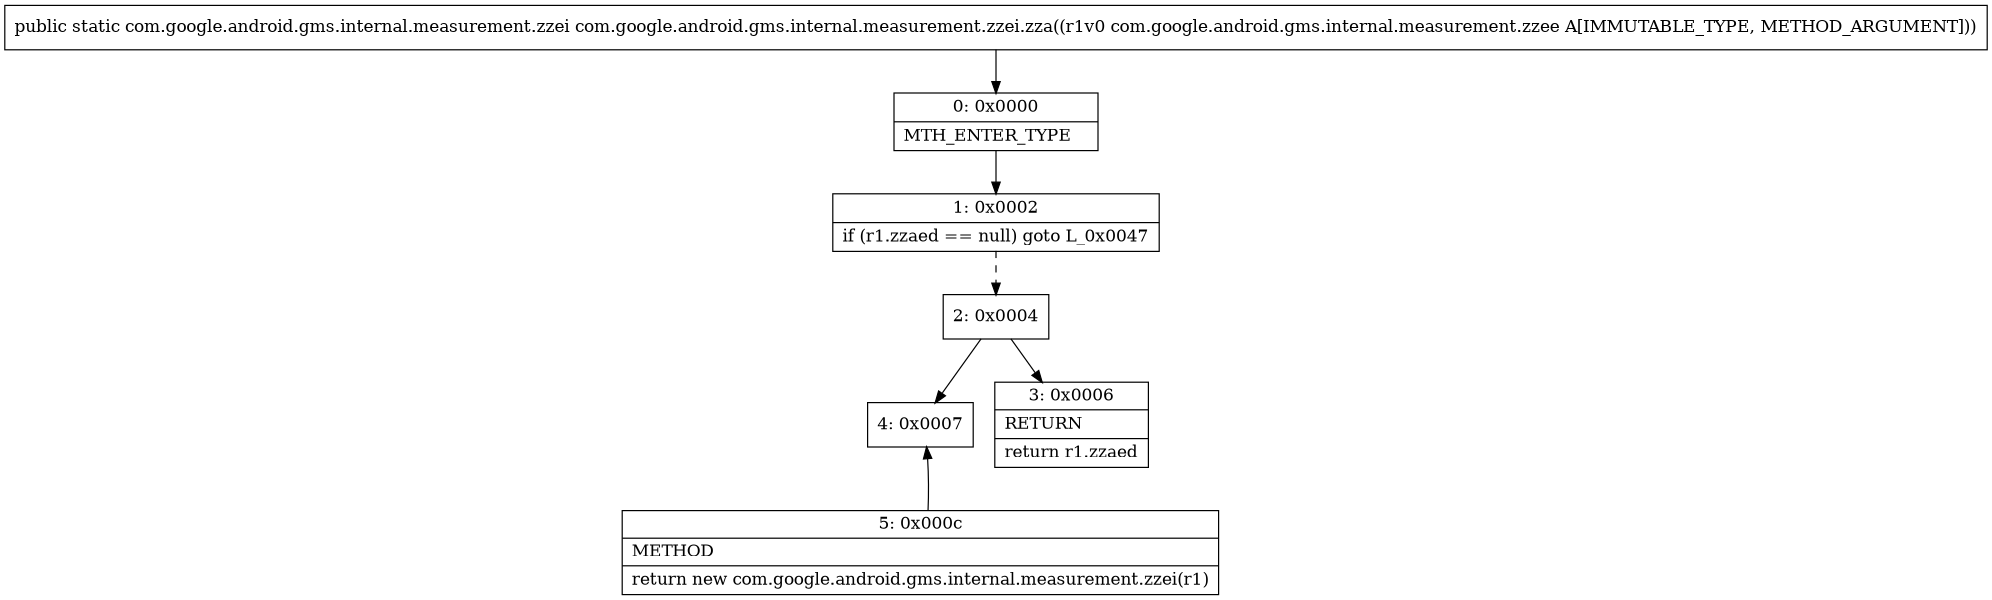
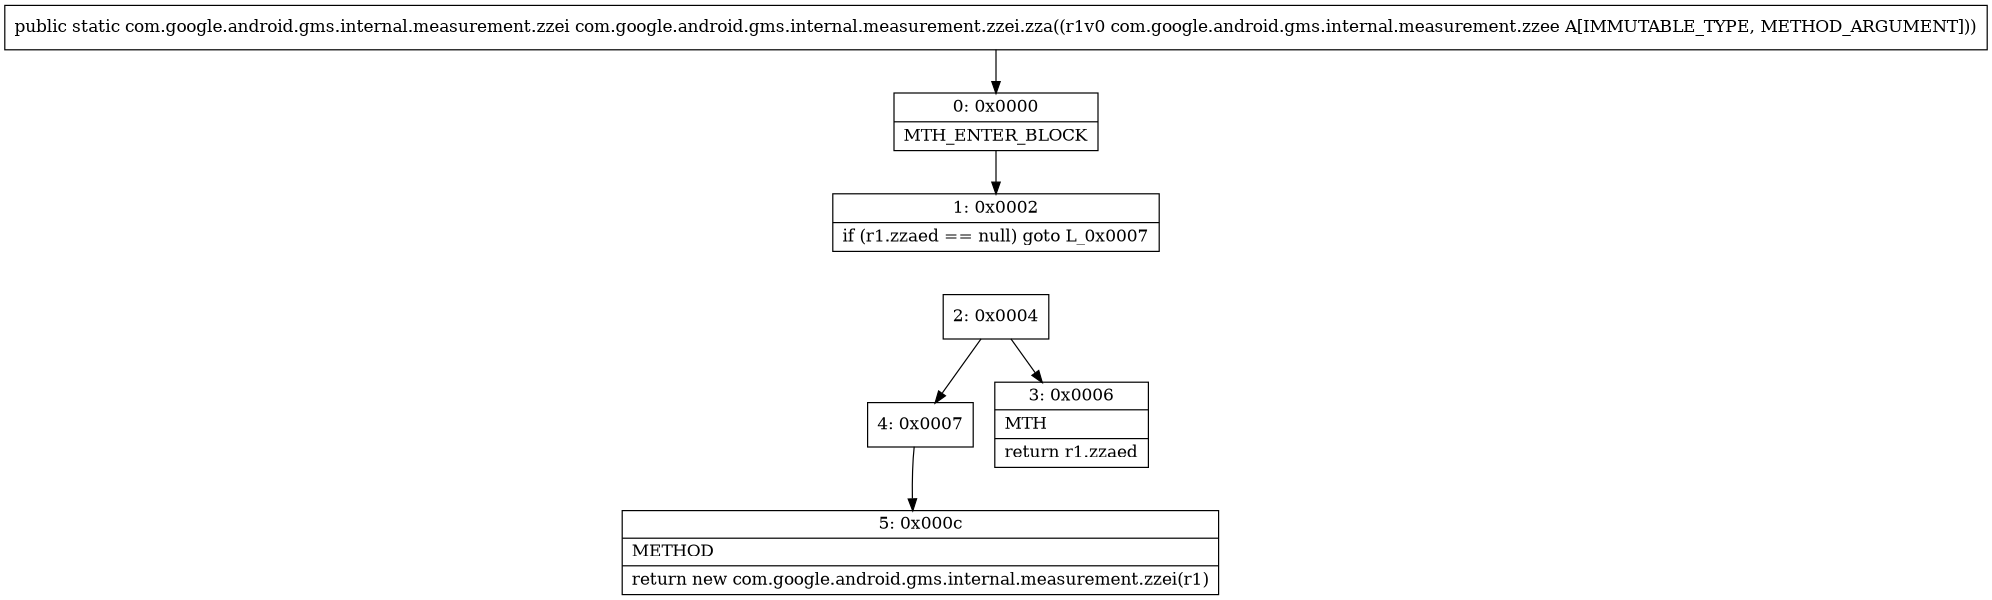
node "0: 0x0000": text "MTH_ENTER_TYPE" -> "MTH_ENTER_BLOCK"
node "1: 0x0002": text "if (r1.zzaed == null) goto L_0x0047" -> "if (r1.zzaed == null) goto L_0x0007"
edge "1: 0x0002" -> "2: 0x0004": removed
node "3: 0x0006": text "RETURN" -> "MTH"
edge "5: 0x000c" -> "4: 0x0007": reversed
